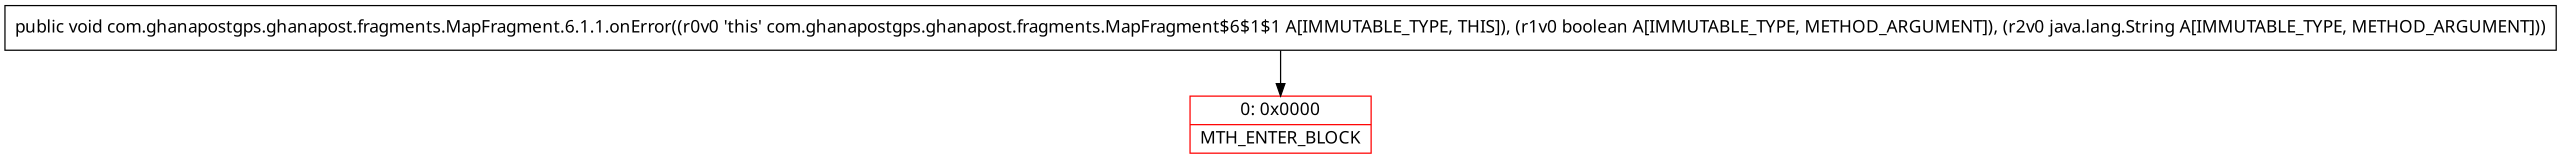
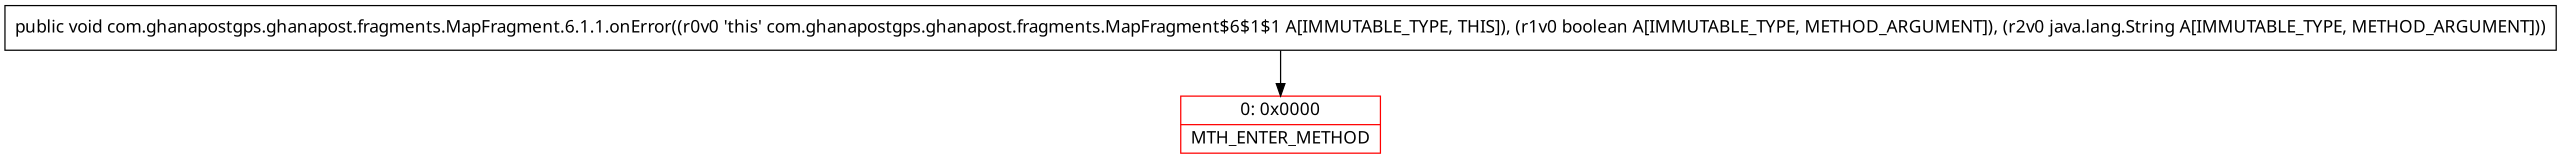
node "0: 0x0000": text "MTH_ENTER_BLOCK" -> "MTH_ENTER_METHOD"
